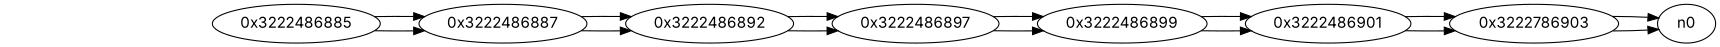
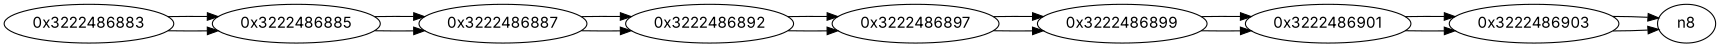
node "0x3222486883": added
node "0x3222786903": label "0x3222786903" -> "0x3222486903"
node "n0": label "n0" -> "n8"
